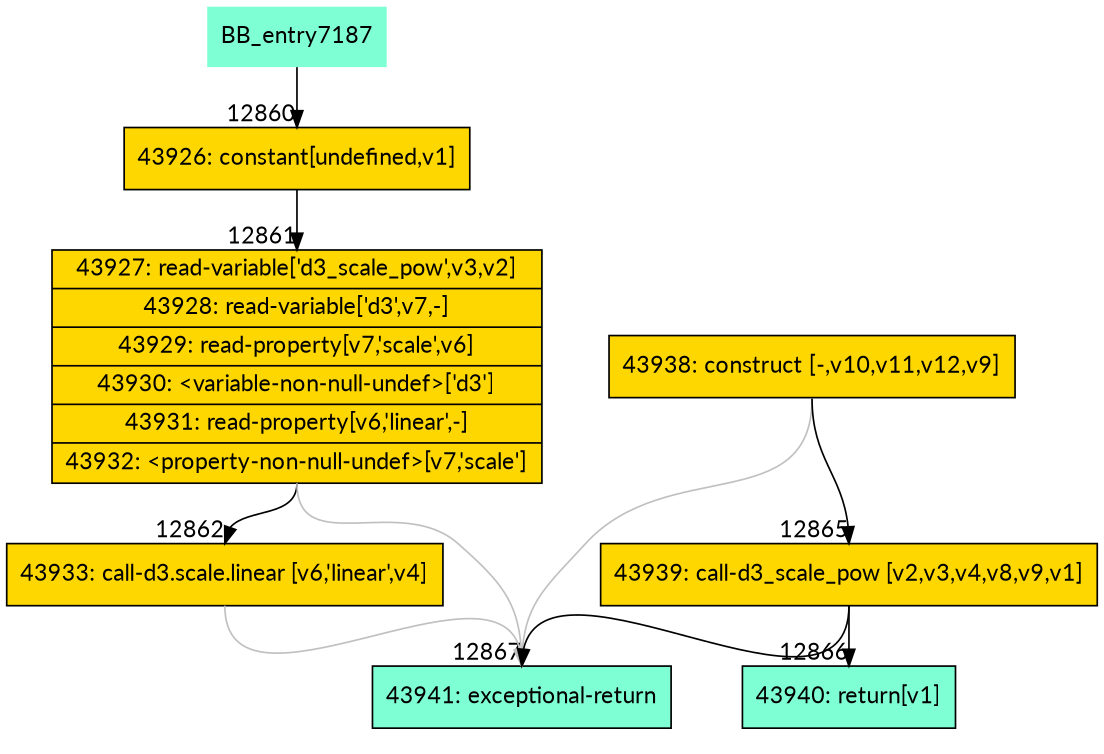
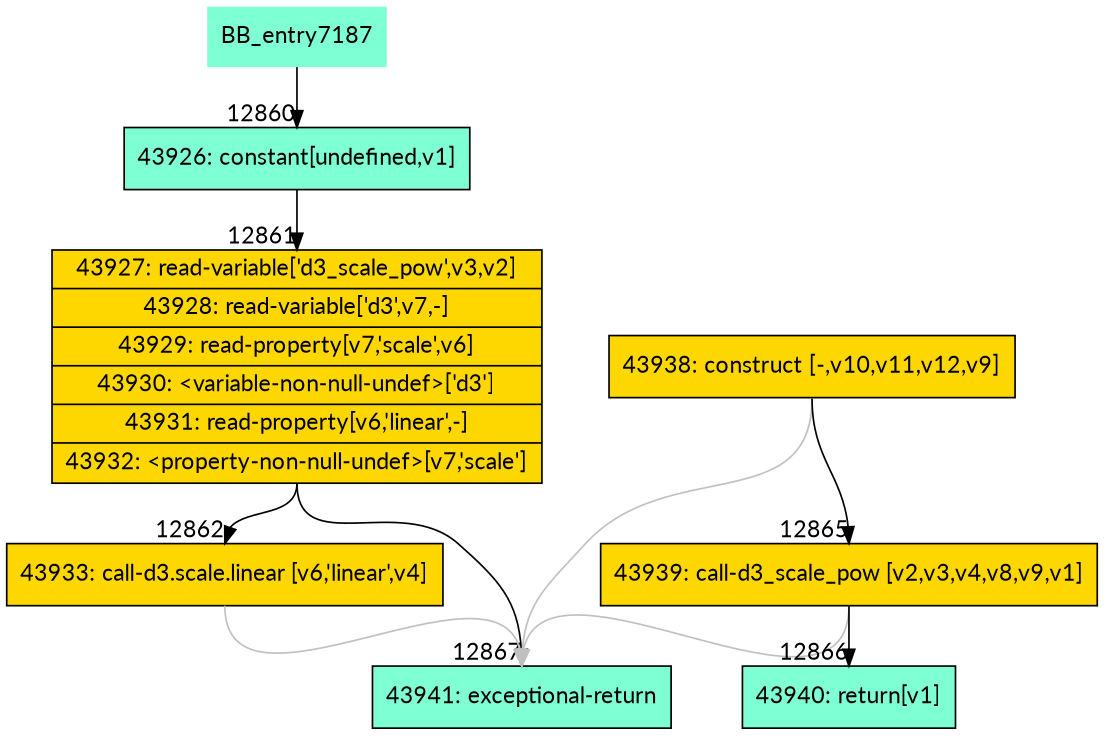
node "43926: constant[undefined,v1]": fillcolor gold -> aquamarine
edge "43927: read-variable['d3_scale_pow',v3,v2]" -> "43941: exceptional-return": color gray -> black
edge "43939: call-d3_scale_pow [v2,v3,v4,v8,v9,v1]" -> "43941: exceptional-return": color black -> gray
